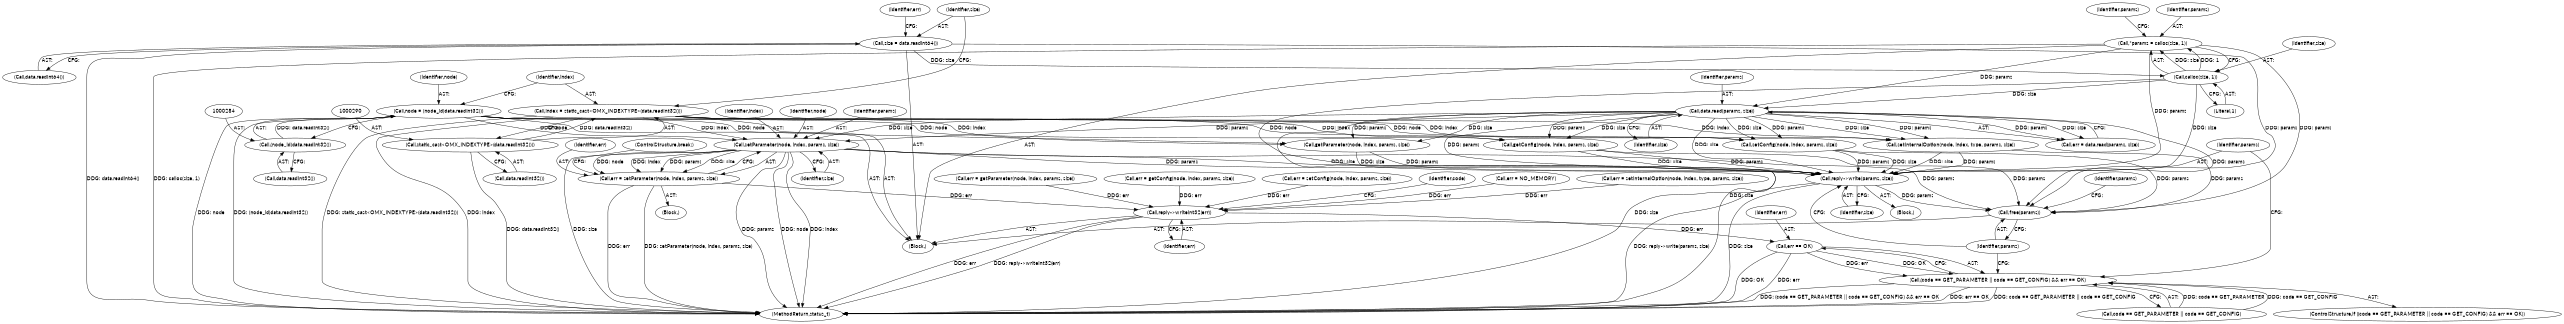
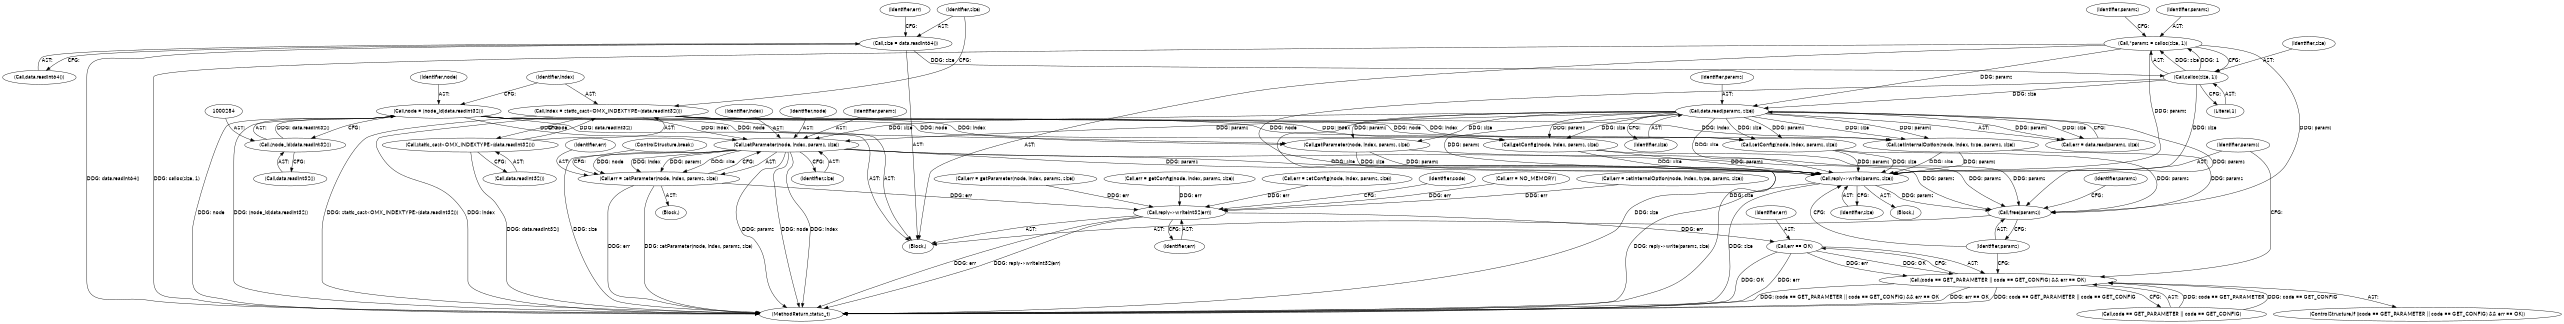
edge "(Call,size = data.readInt64())" -> "(Call,free(params))": now "(Call,getParameter(node, index, params, size))" -> "(Call,free(params))"
node "1000290": removed
